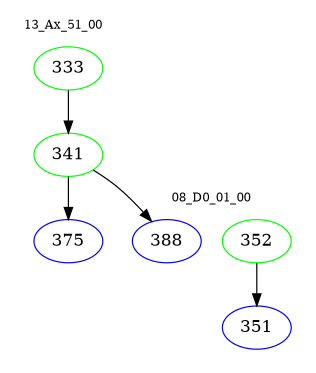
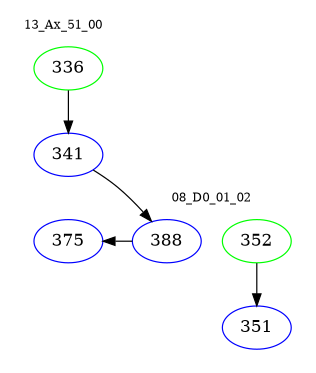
node "333": label "333" -> "336"
node "341": color green -> blue
edge "341" -> "375": now "388" -> "375"
cluster "08_D0_01_00": label "08_D0_01_00" -> "08_D0_01_02"
